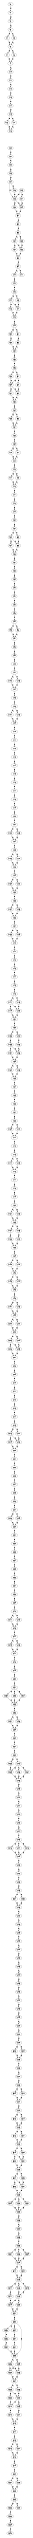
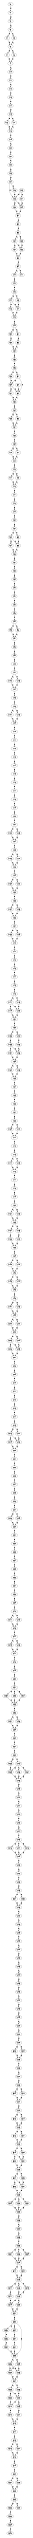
node "S19": added
edge "S57" -> "S60": now "S57" -> "S62"
